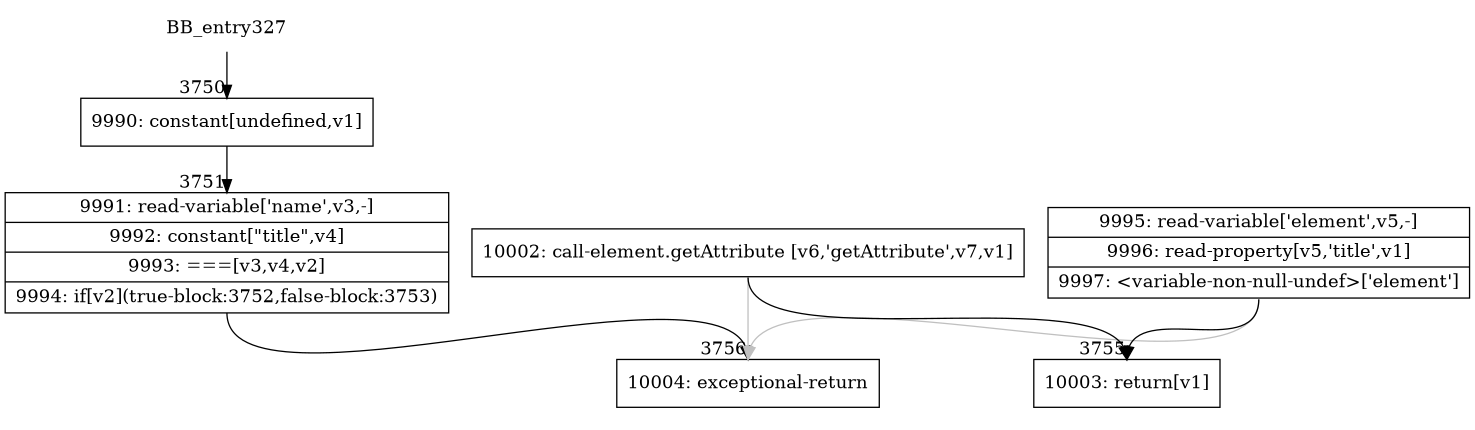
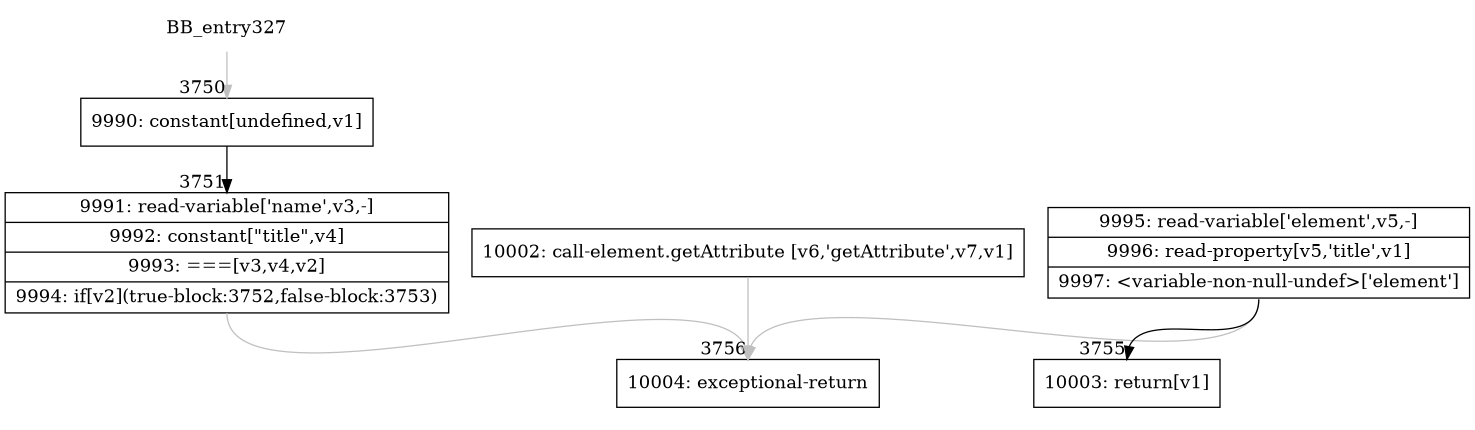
edge "BB_entry327" -> "9990: constant[undefined,v1]": color black -> gray
edge "10002: call-element.getAttribute [v6,'getAttribute',v7,v1]" -> "10003: return[v1]": removed
edge "9991: read-variable['name',v3,-]" -> "10004: exceptional-return": color black -> gray
